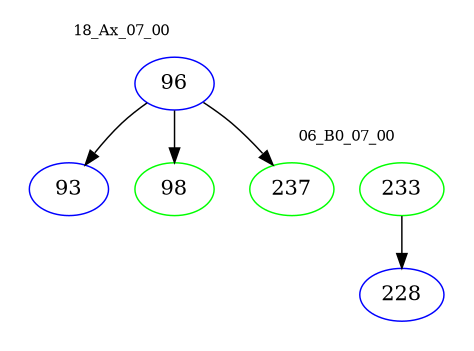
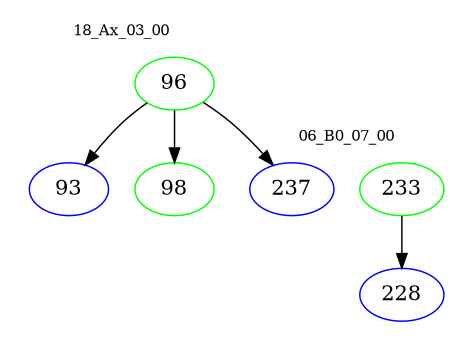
cluster "18_Ax_07_00": label "18_Ax_07_00" -> "18_Ax_03_00"
node "96": color blue -> green
node "237": color green -> blue
